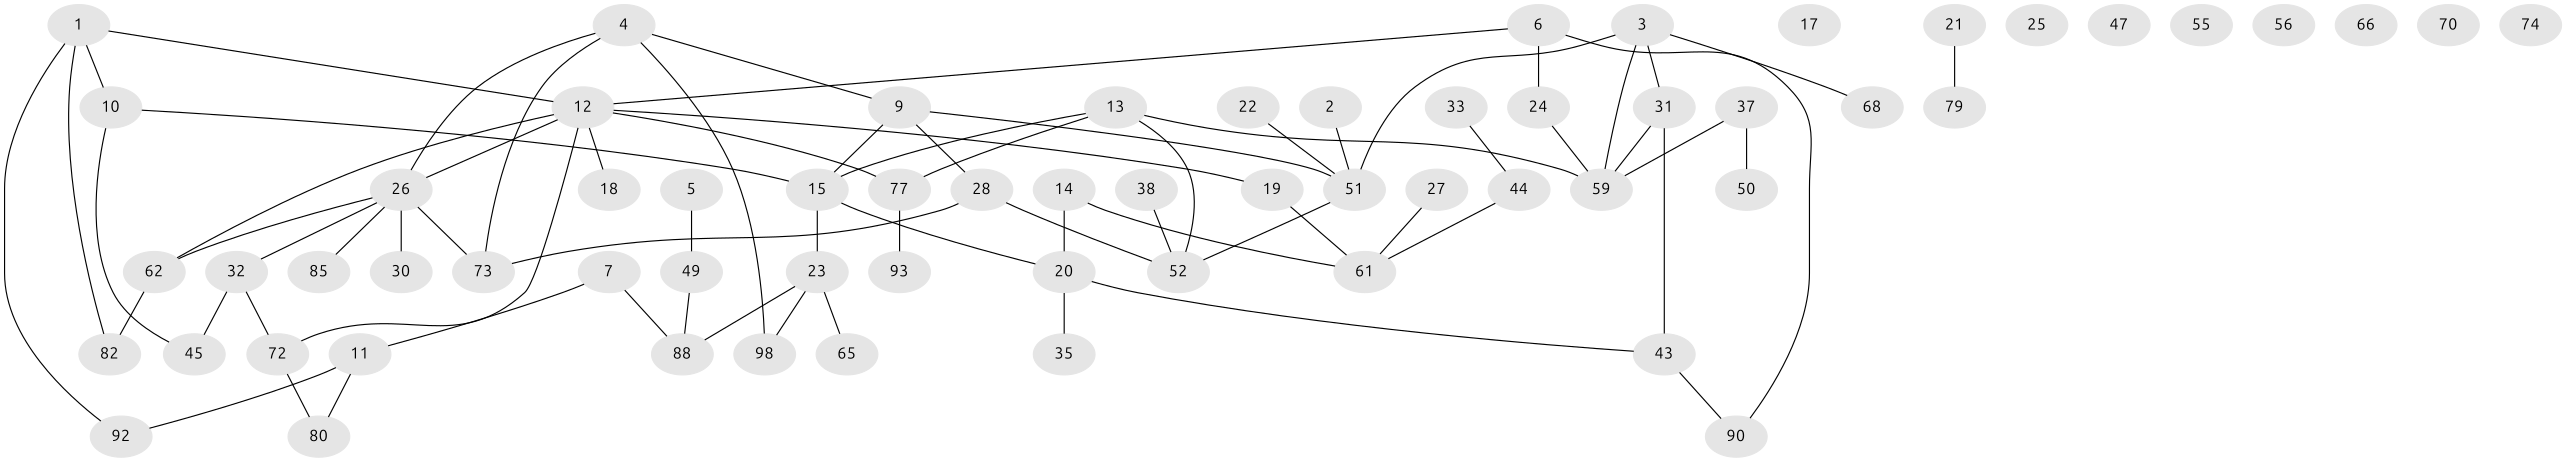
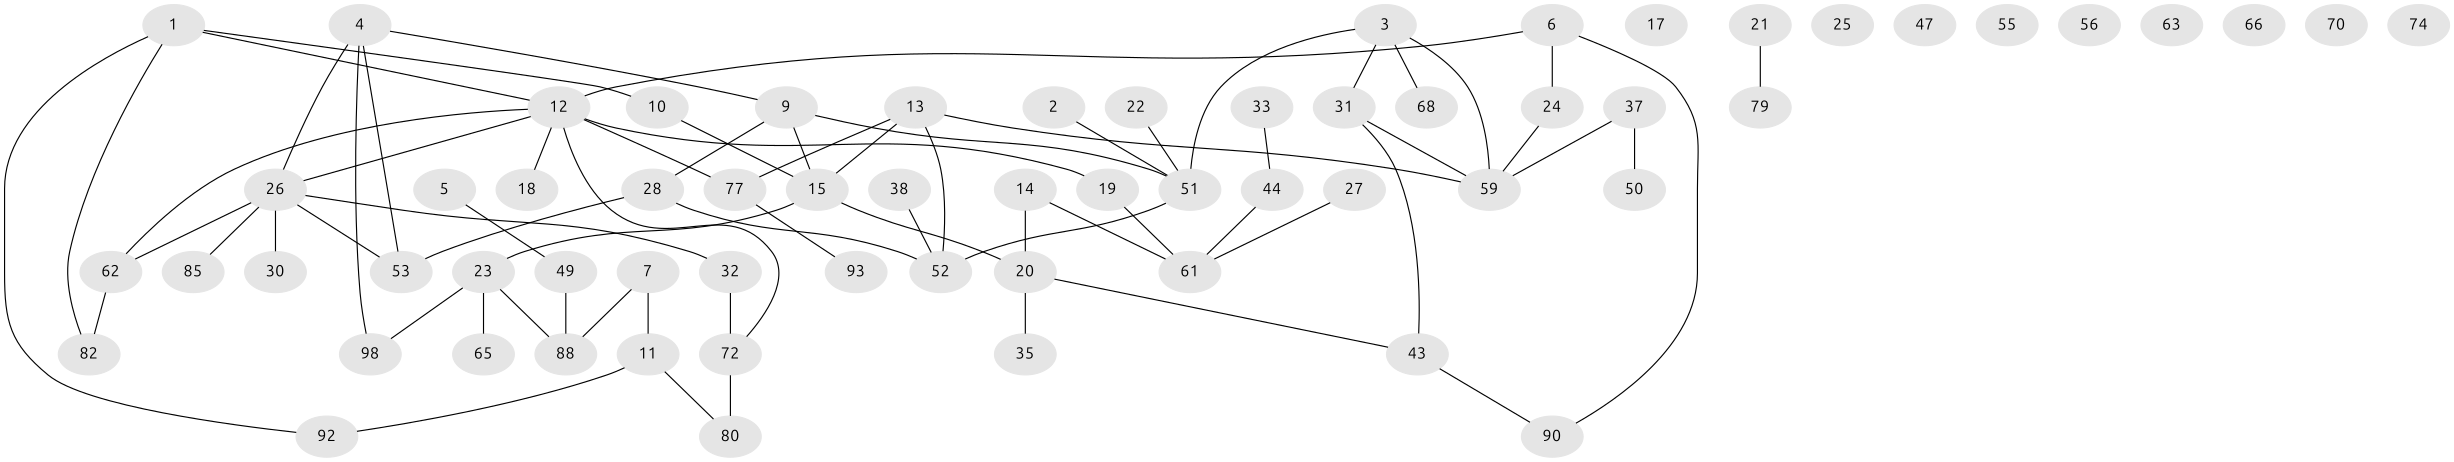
node "63": added
node "73": label "73" -> "53"
node "45": removed
